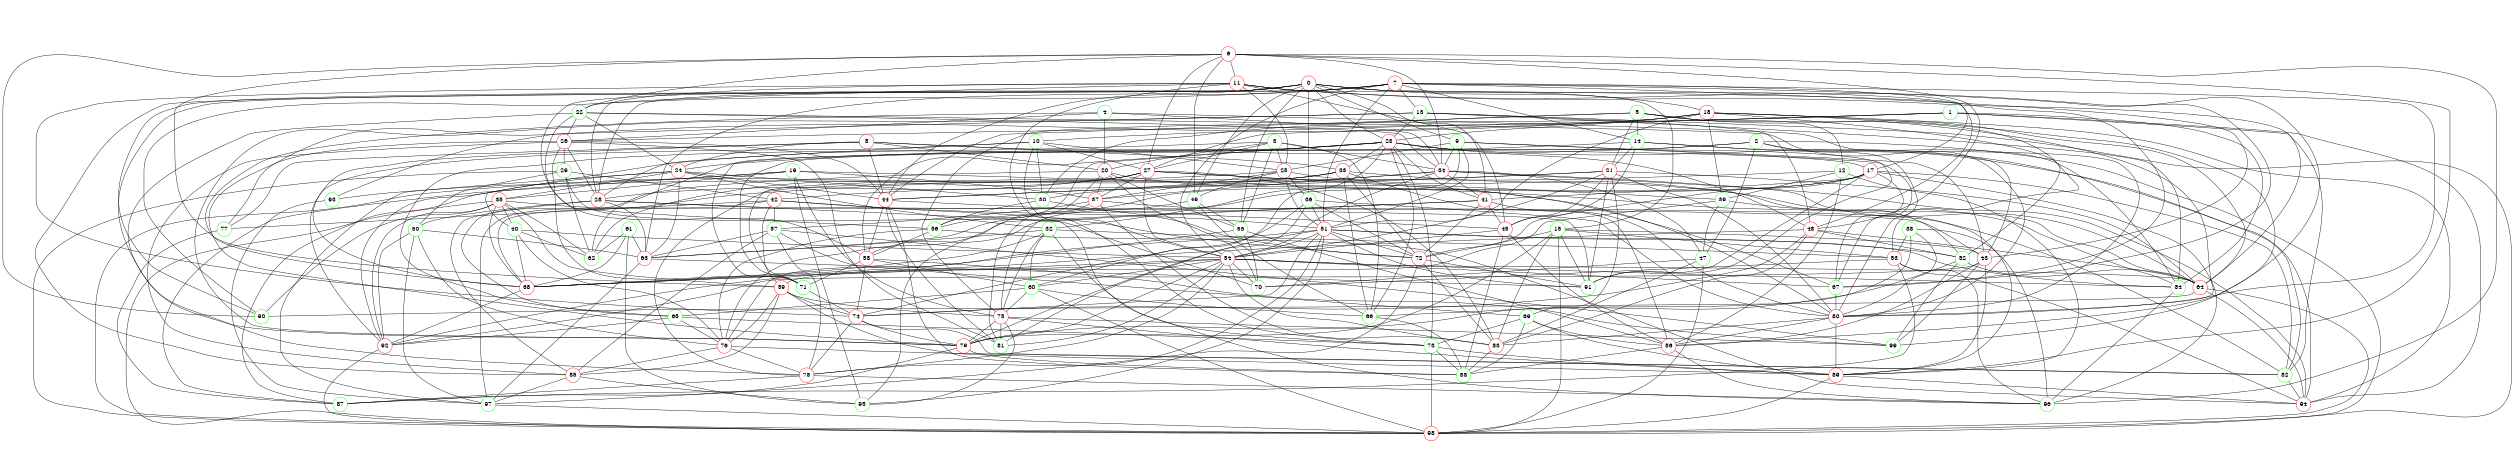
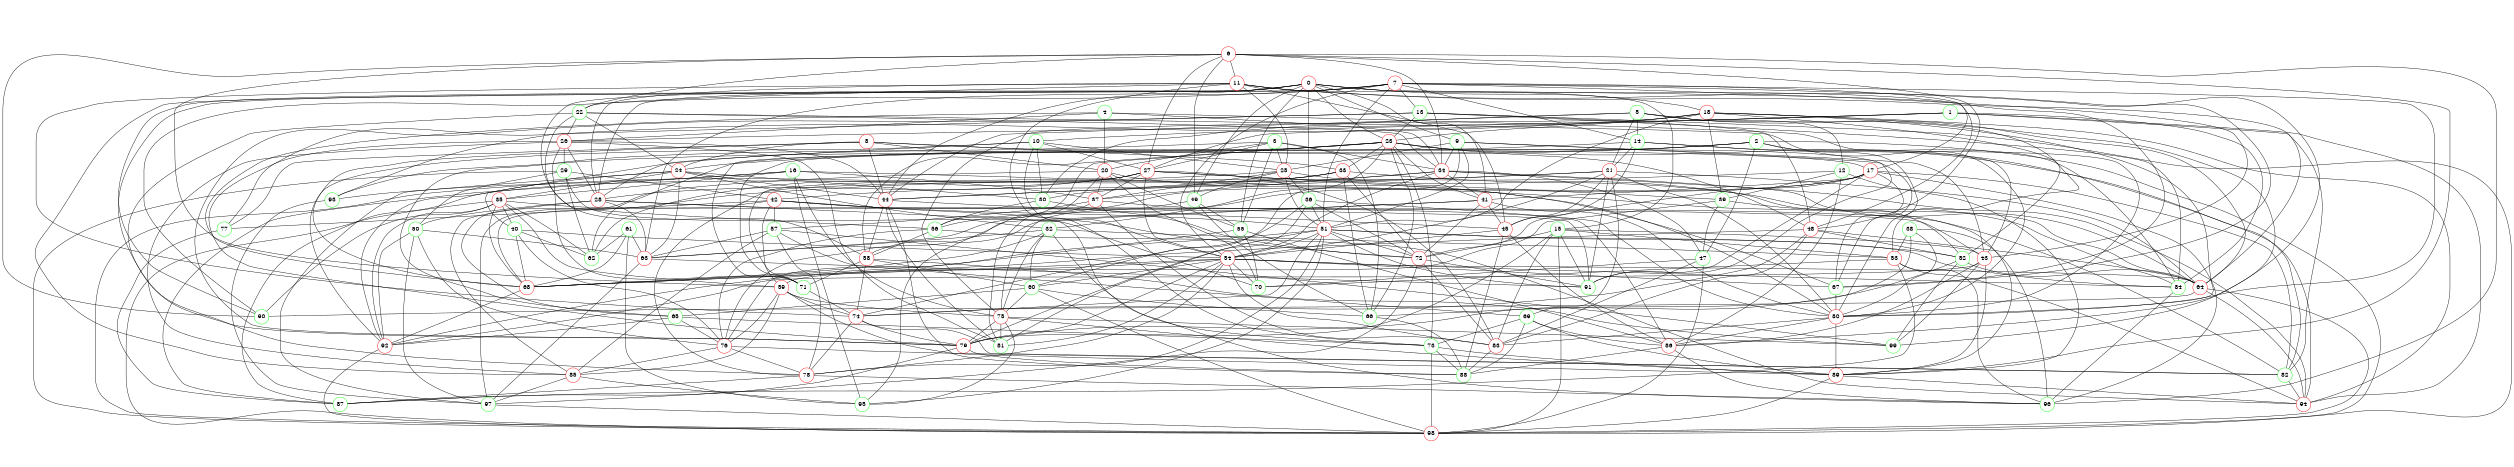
edge "2" -- "93": added
node "19": label "19" -> "16"
edge "33" -- "86": now "42" -- "86"
